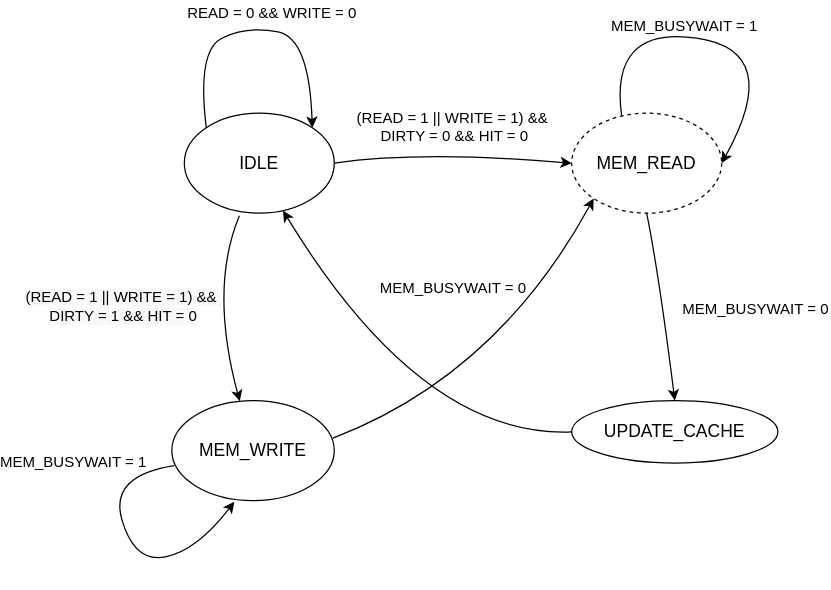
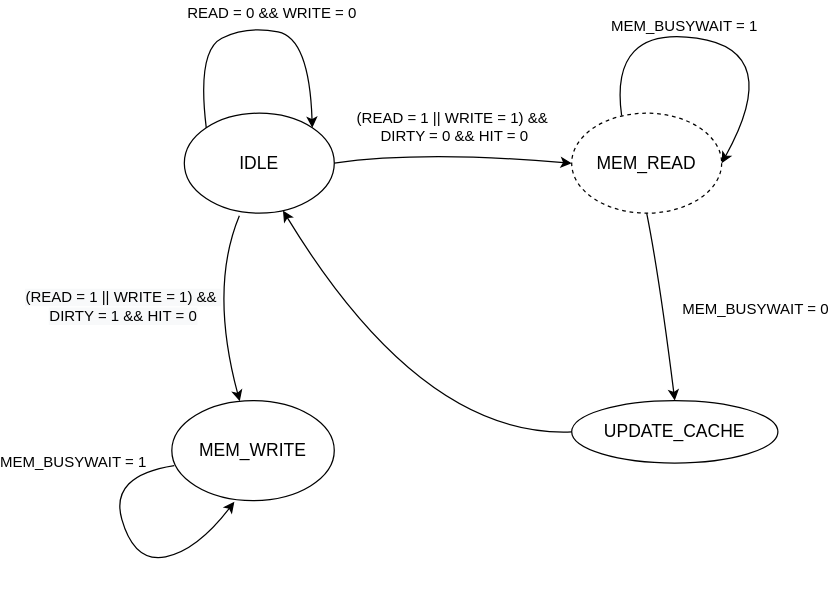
edge "MEM_WRITE" -> "MEM_READ": removed, label "MEM_BUSYWAIT = 0"
